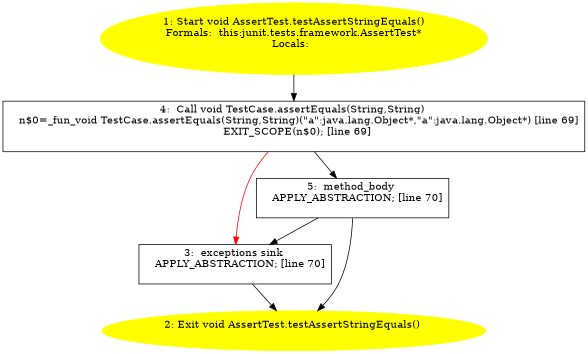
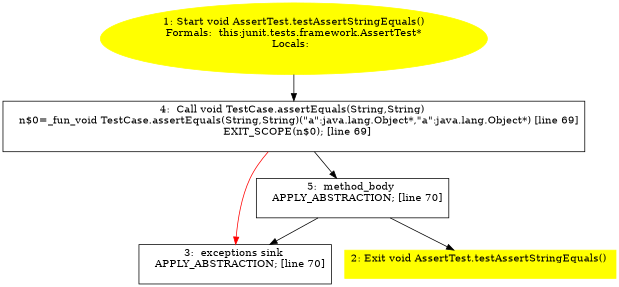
edge "3:  exceptions sink APPLY_ABSTRACTION; [line 70]" -> "2: Exit void AssertTest.testAssertStringEquals()": removed
node "2: Exit void AssertTest.testAssertStringEquals()": shape ellipse -> box
